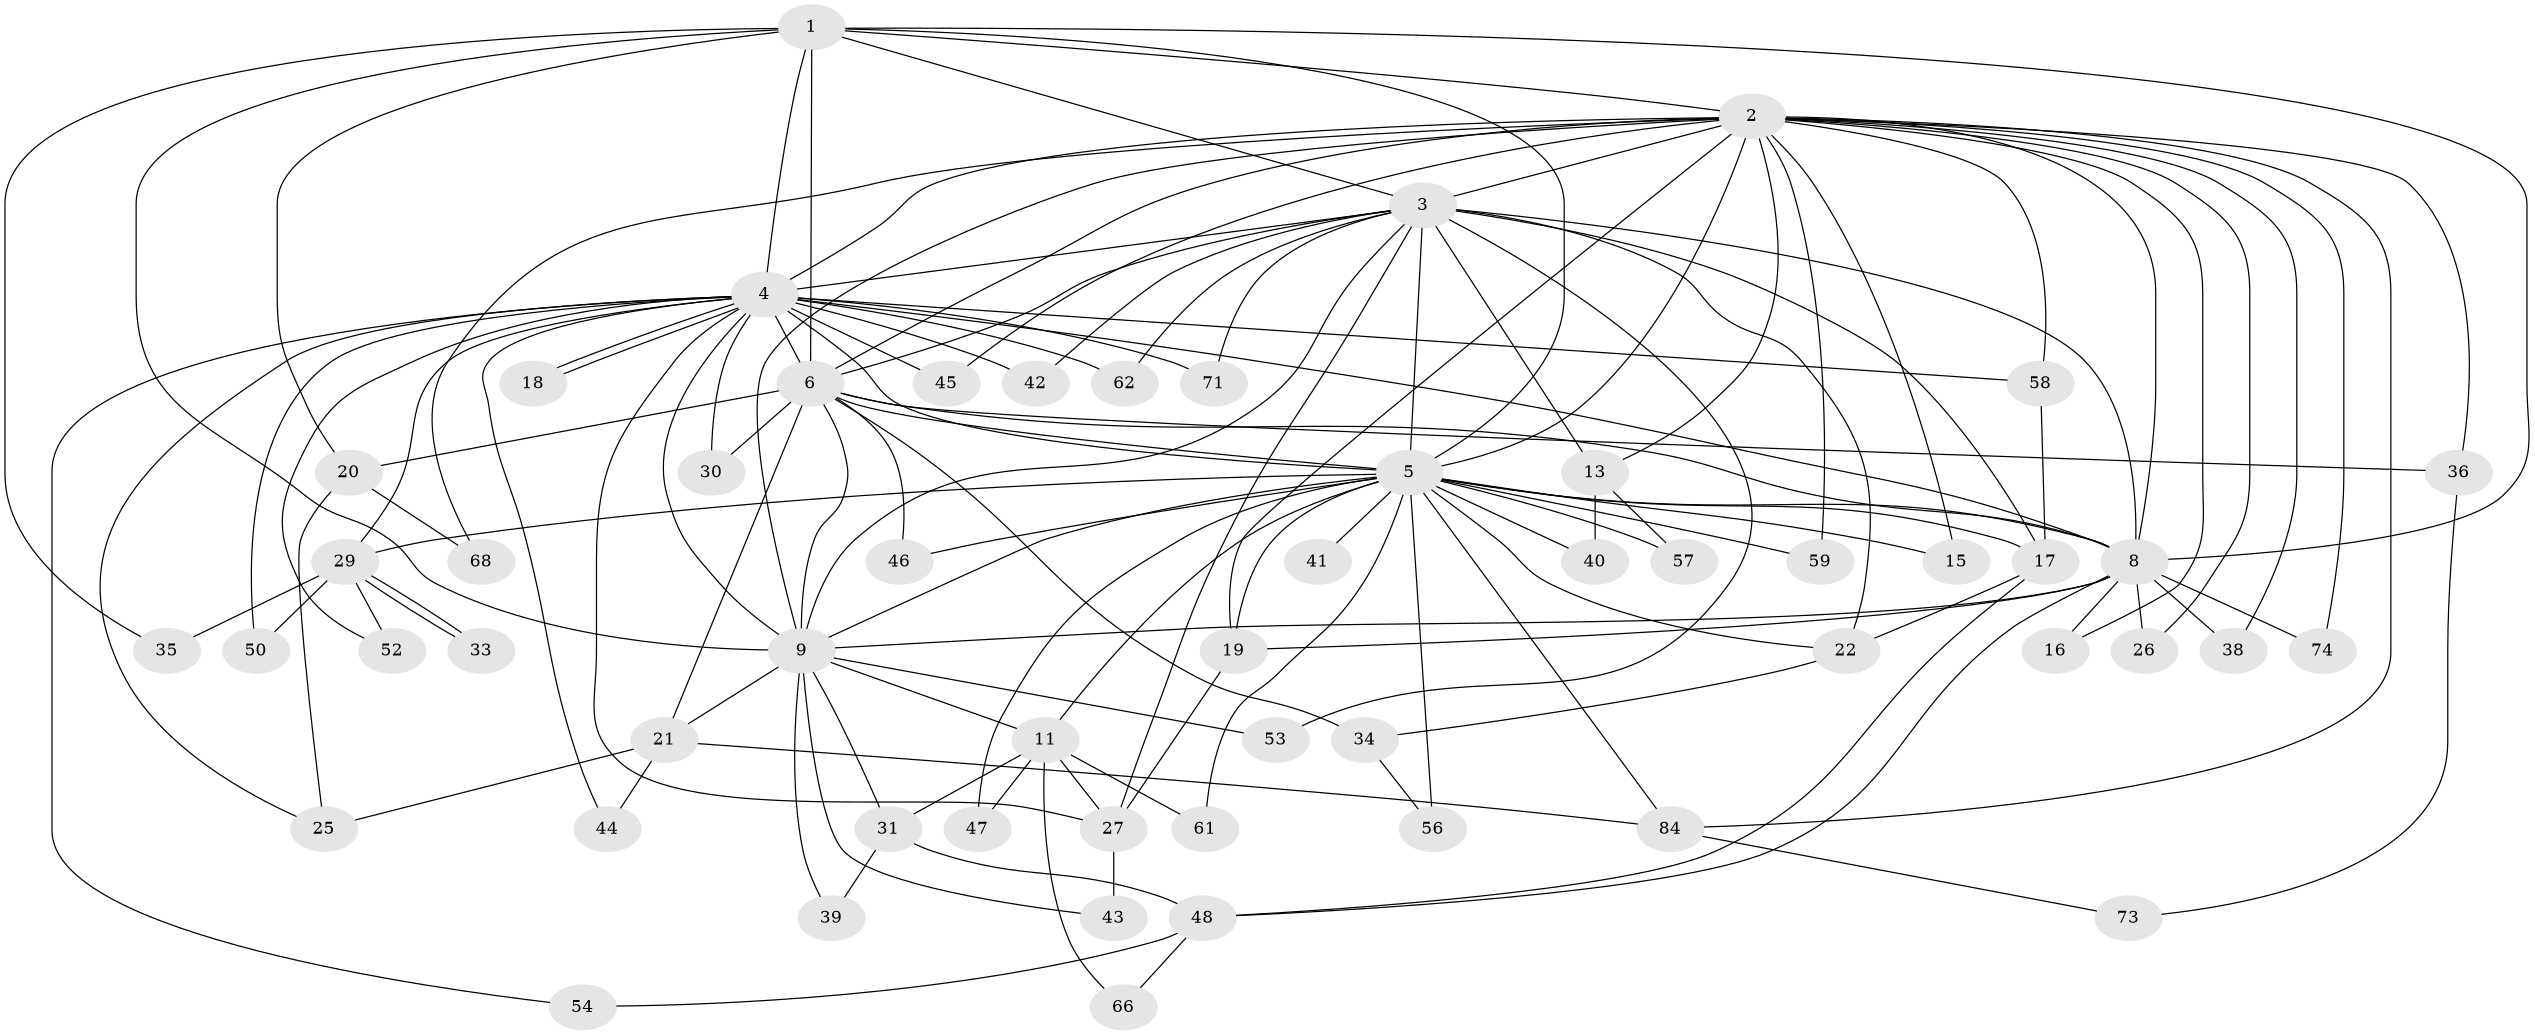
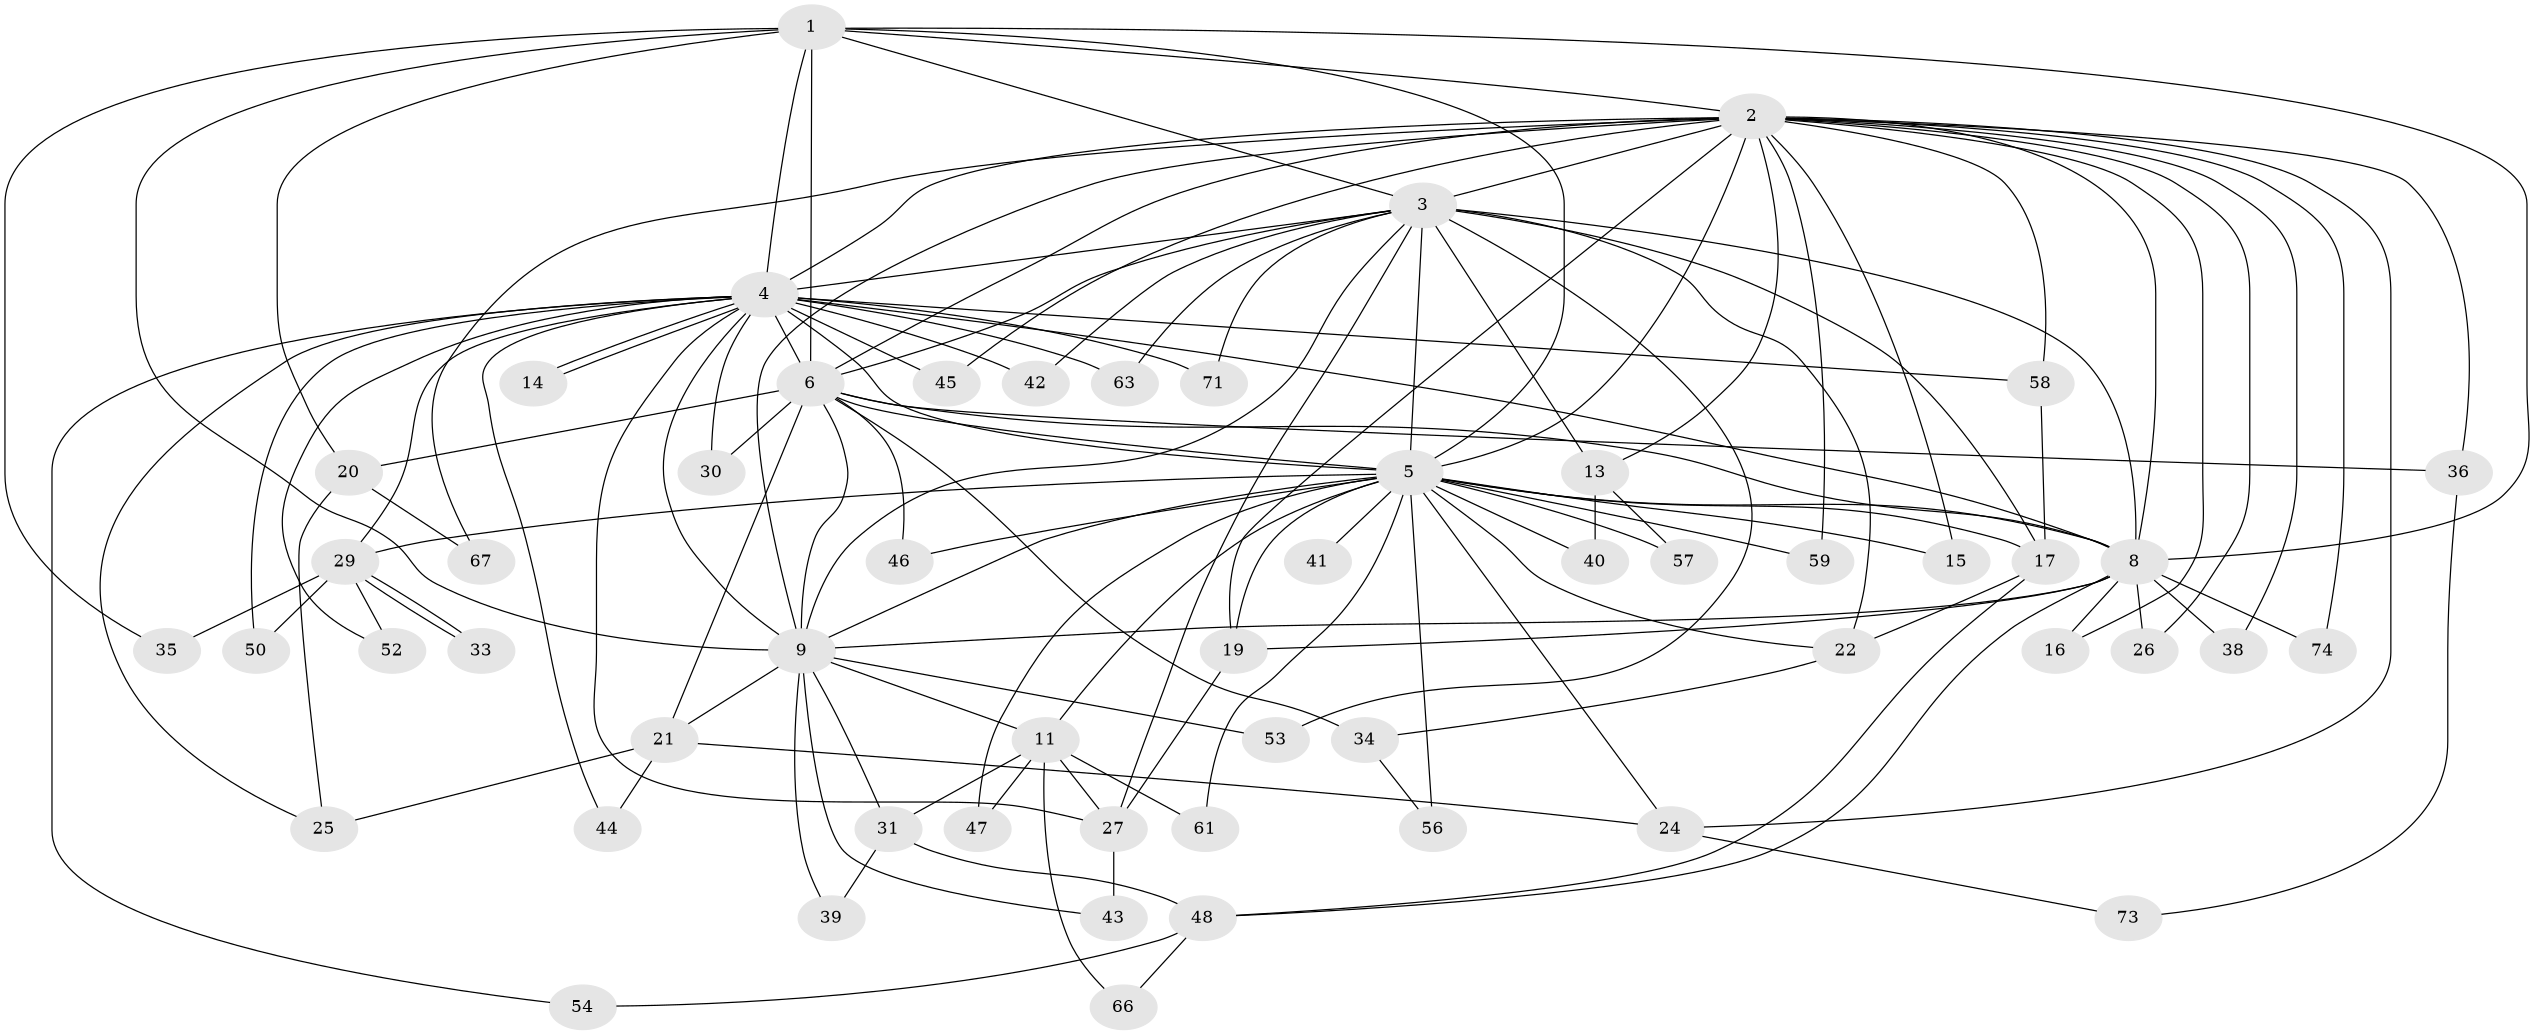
node "18": label "18" -> "14"
node "62": label "62" -> "63"
node "68": label "68" -> "67"
node "84": label "84" -> "24"
